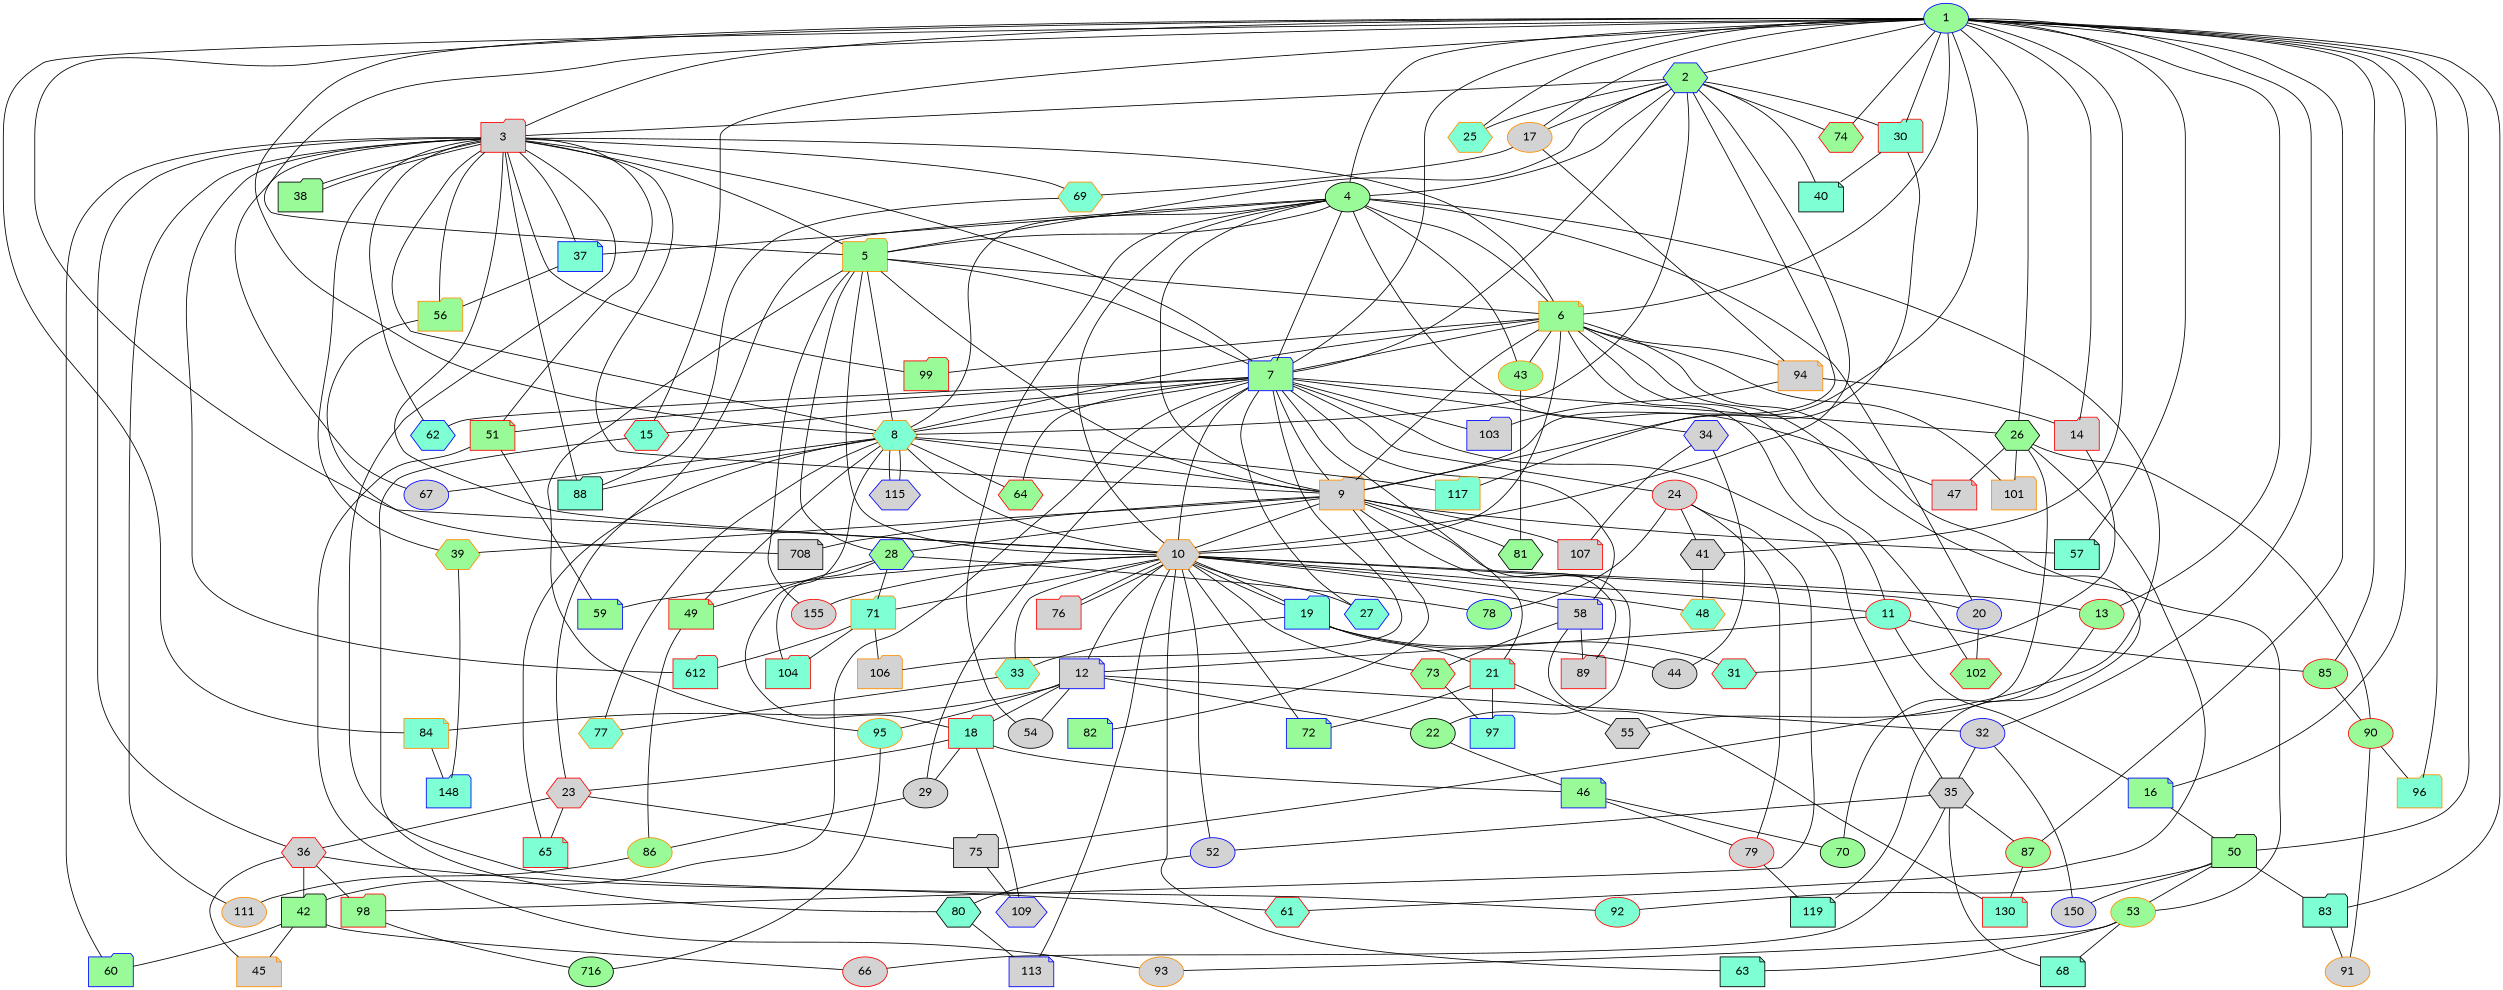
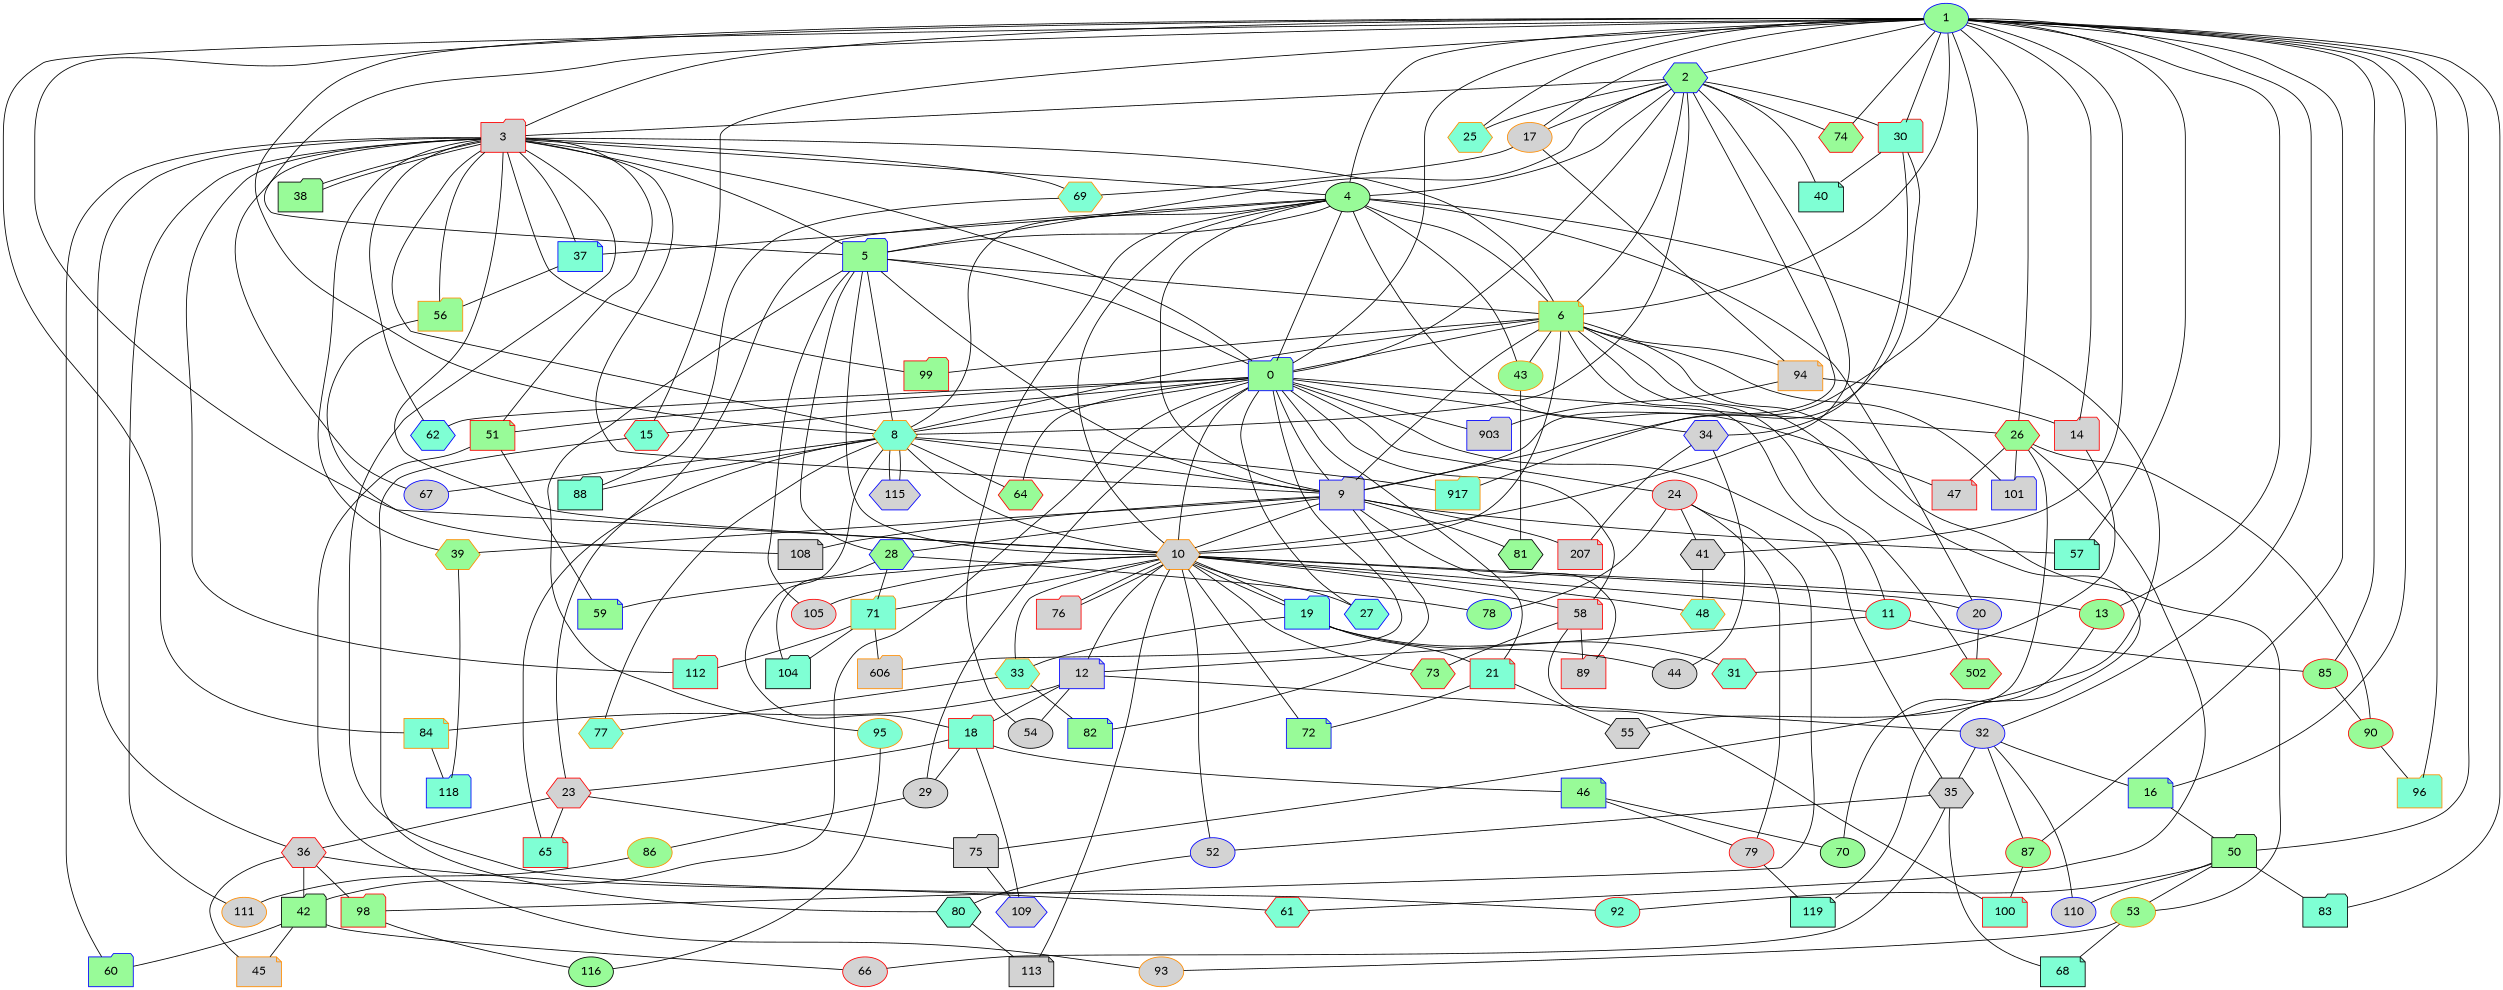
edge "2" -- "6": added
node "5": color darkorange -> blue
edge "3" -- "88": now "3" -- "4"
edge "30" -- "34": added
node "7": label "7" -> "0"
node "103": label "103" -> "903"
node "26": color black -> red
node "9": color darkorange -> blue
node "117": label "117" -> "917"
node "101": color darkorange -> blue
node "708": label "708" -> "108"
node "107": label "107" -> "207"
node "49": removed
node "155": label "155" -> "105"
node "58": color blue -> red
node "612": label "612" -> "112"
node "104": color red -> black
node "106": label "106" -> "606"
node "102": label "102" -> "502"
edge "33" -- "82": added
edge "12" -- "95": removed
edge "11" -- "16": now "32" -- "16"
node "22": removed
node "97": removed
node "148": label "148" -> "118"
edge "35" -- "87": now "32" -- "87"
node "130": label "130" -> "100"
node "150": label "150" -> "110"
node "716": label "716" -> "116"
node "113": color blue -> black
node "63": removed
node "91": removed
